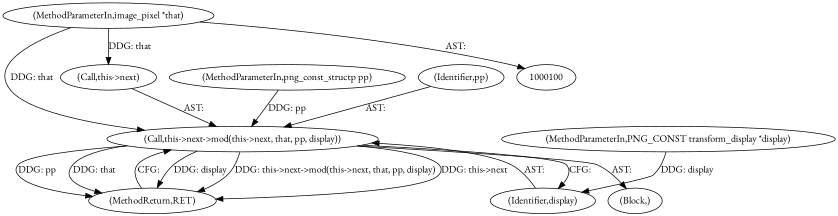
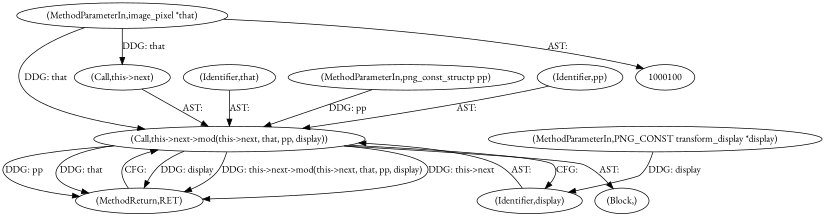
node "(Identifier,that)": added
